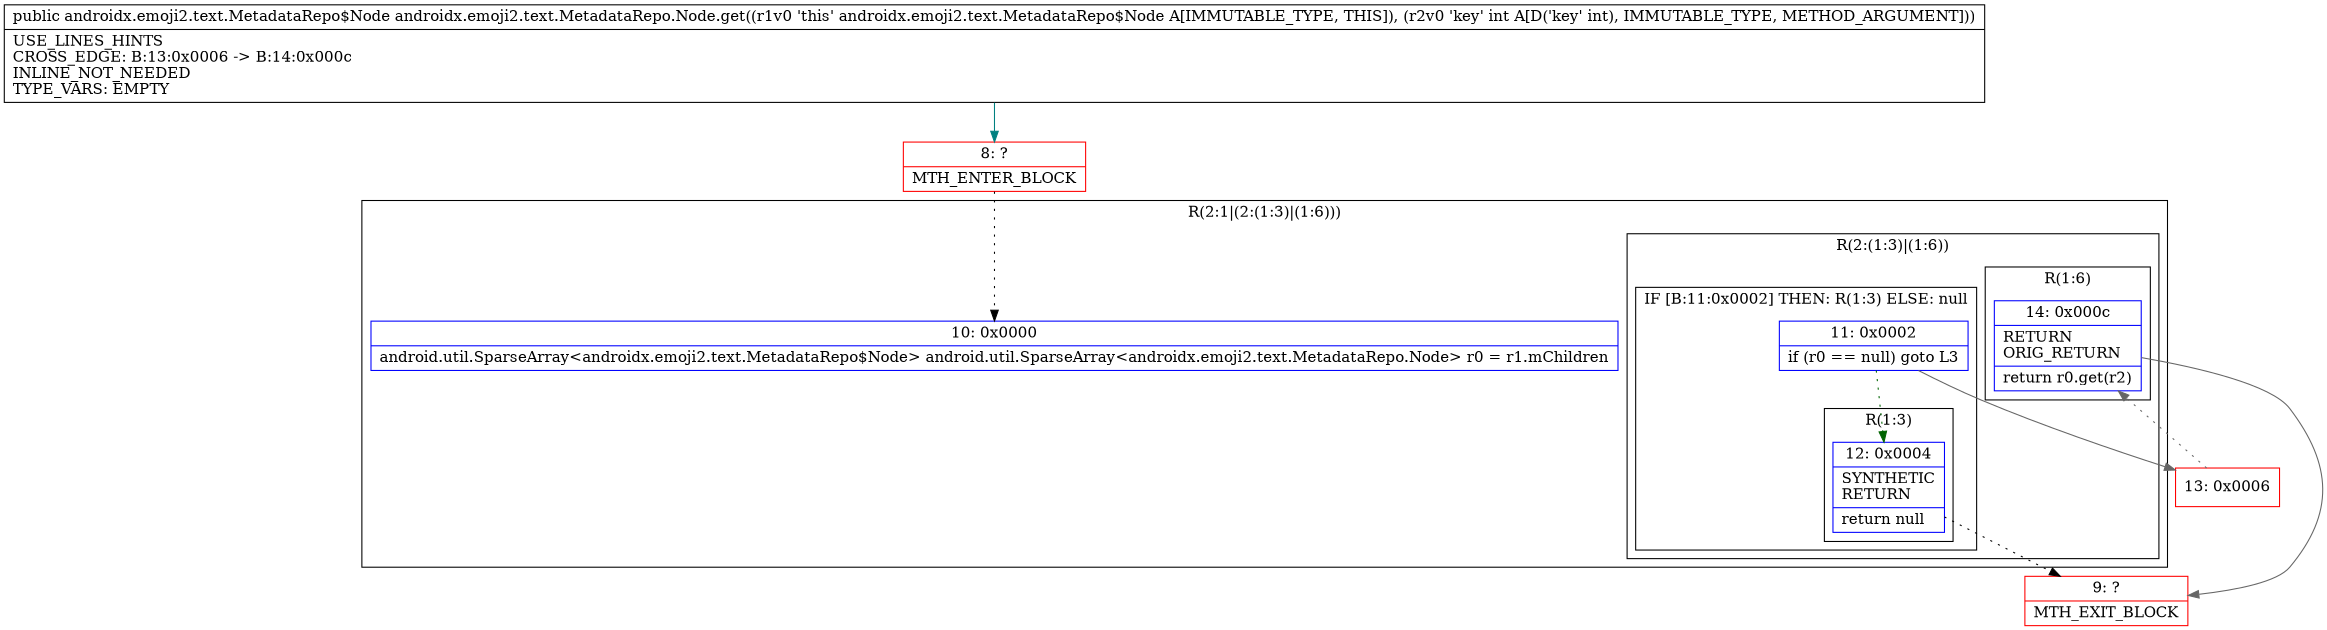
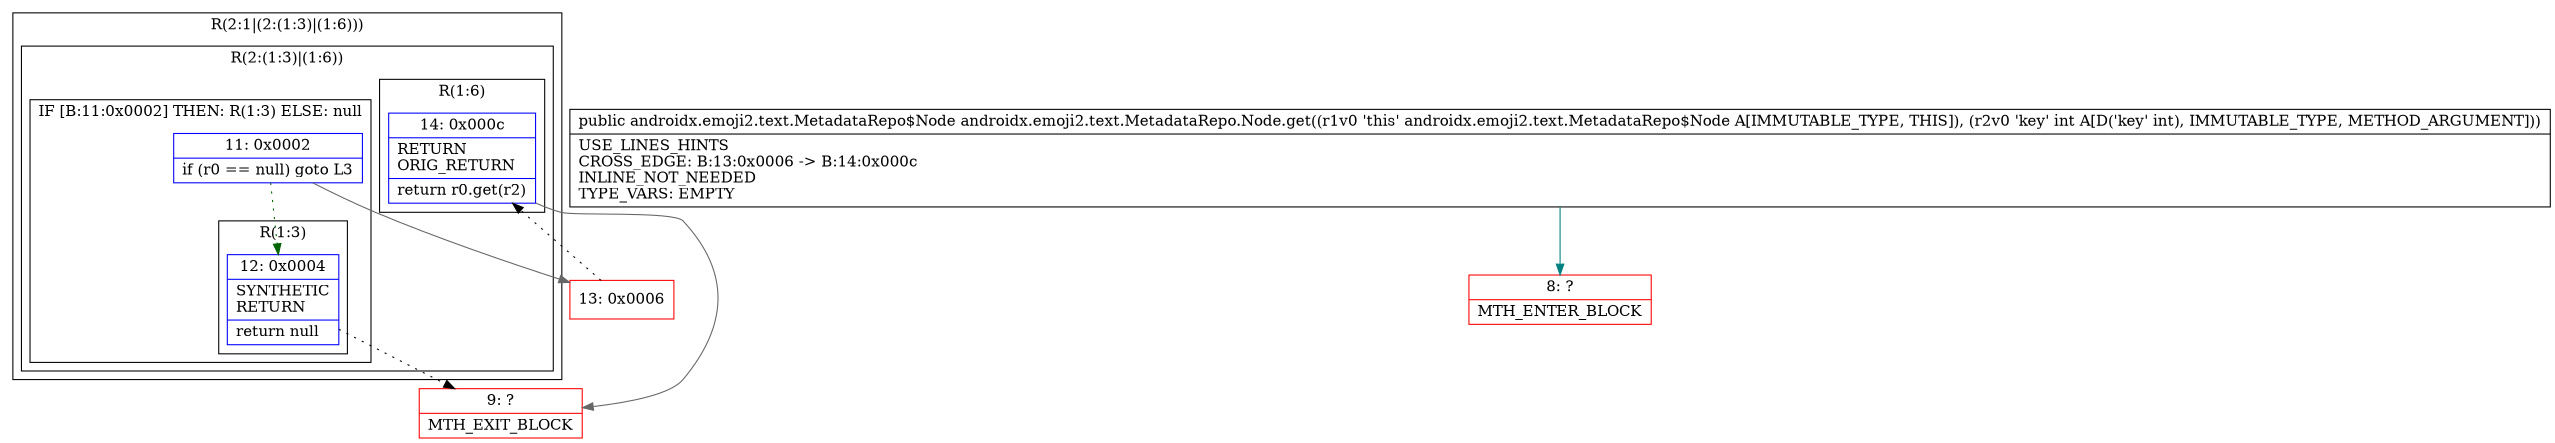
node "10: 0x0000": removed
edge "13: 0x0006" -> "14: 0x000c": color gray40 -> black
